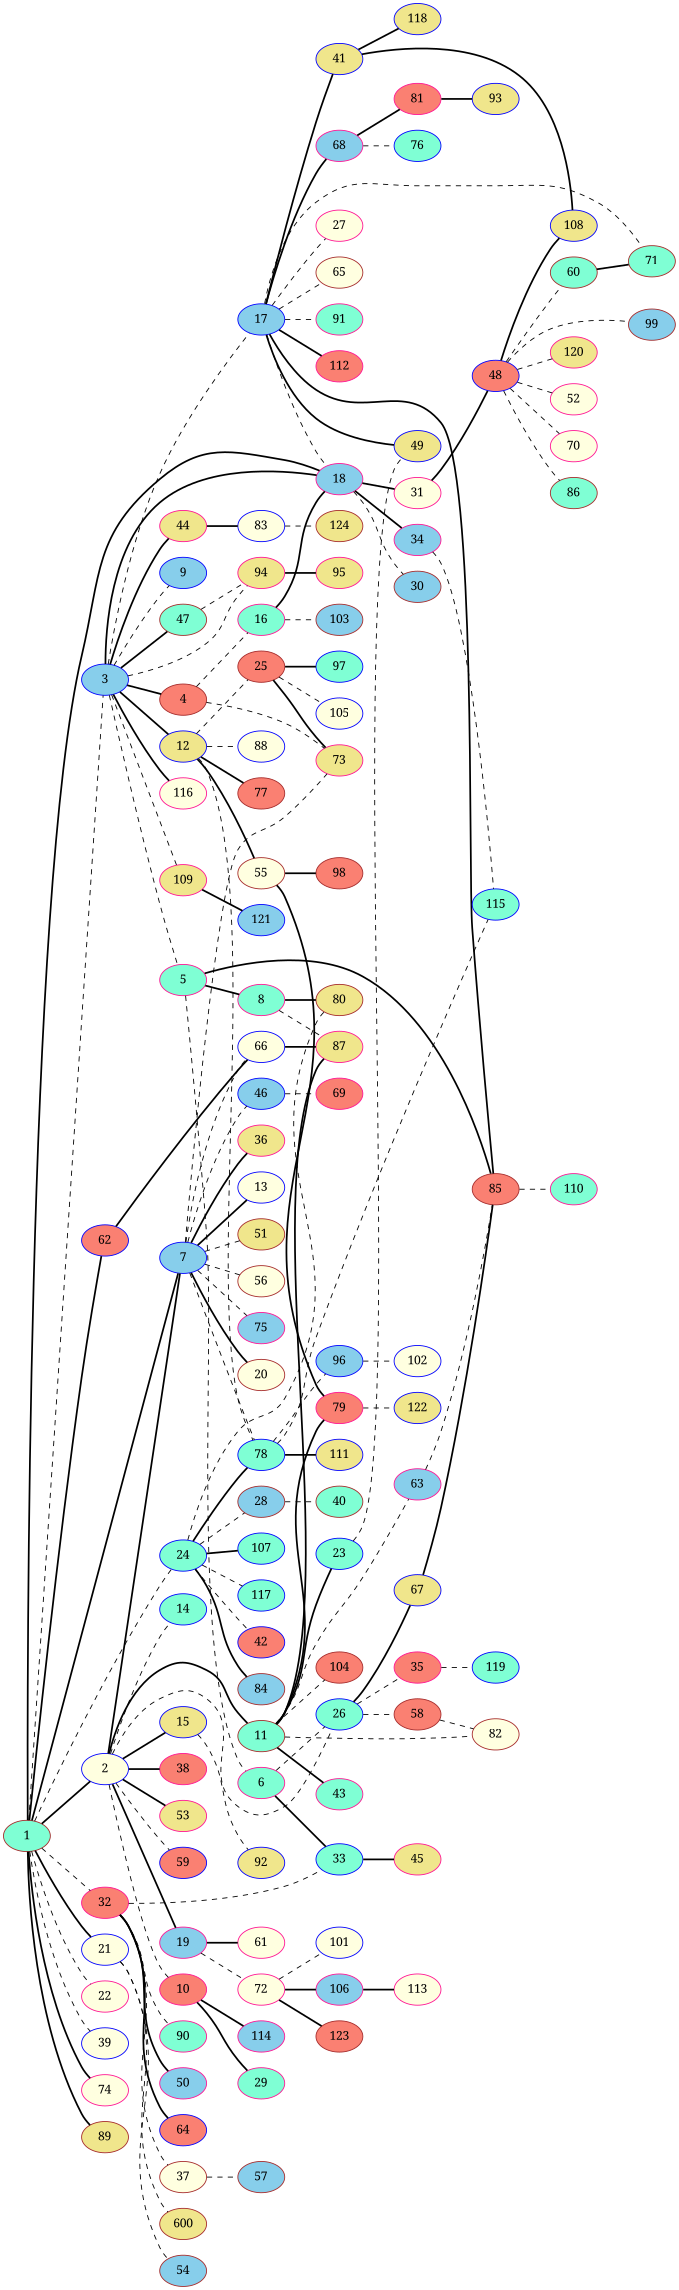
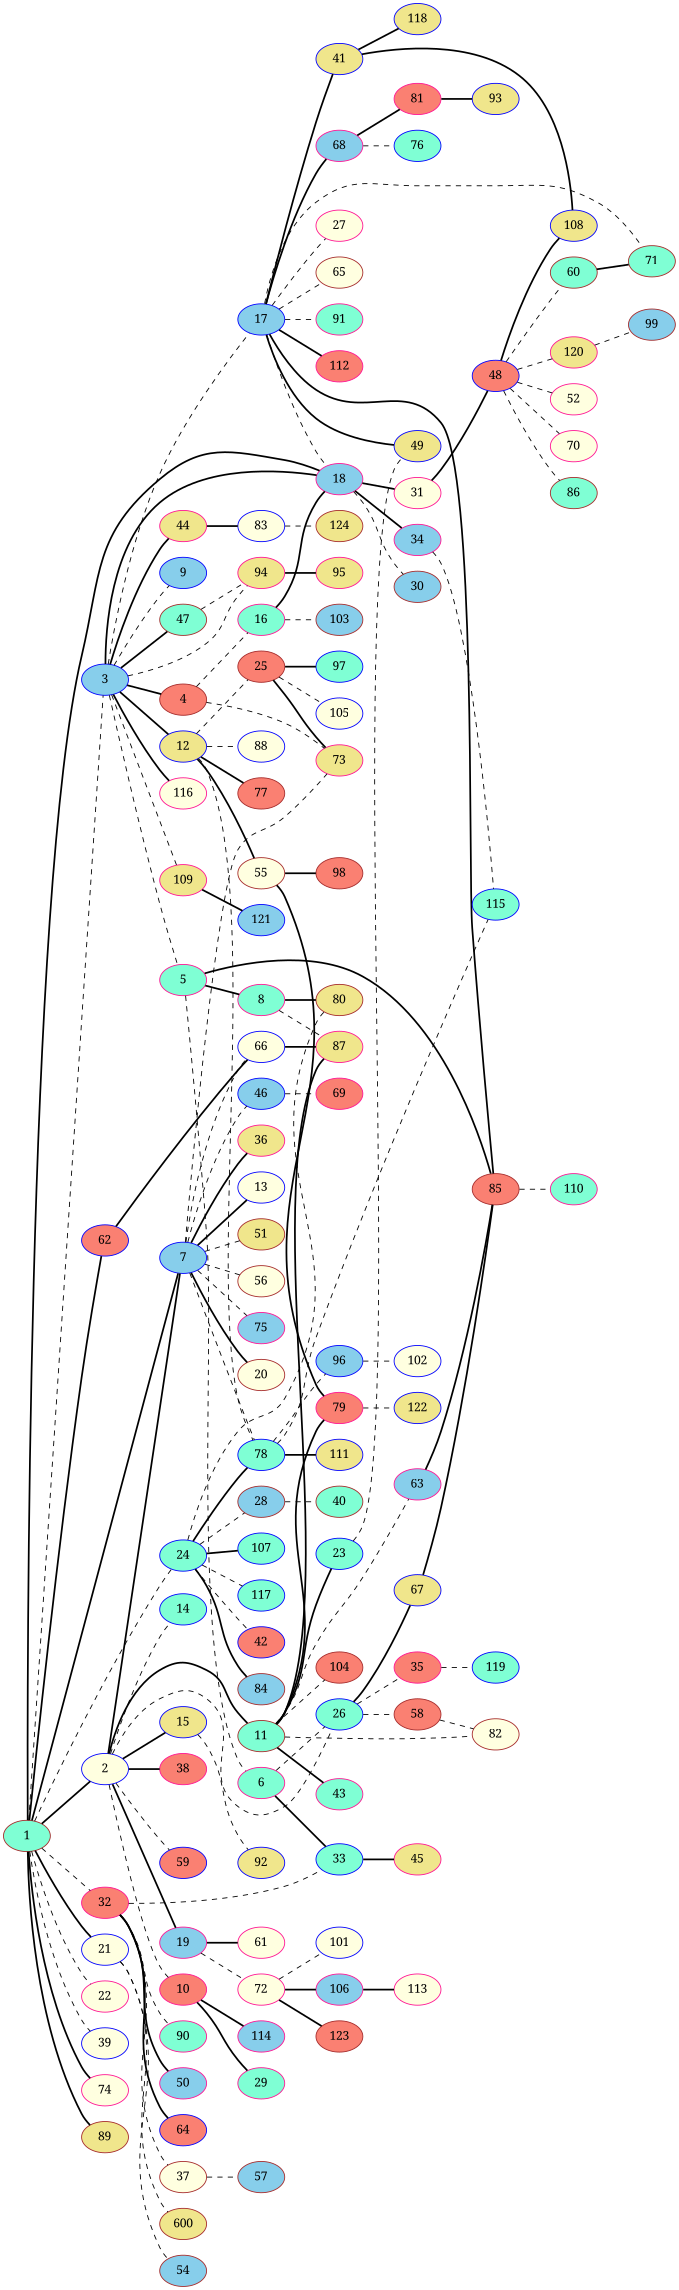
edge "99" -- "48": now "99" -- "120"
edge "85" -- "63": style dashed -> bold
node "53": removed
